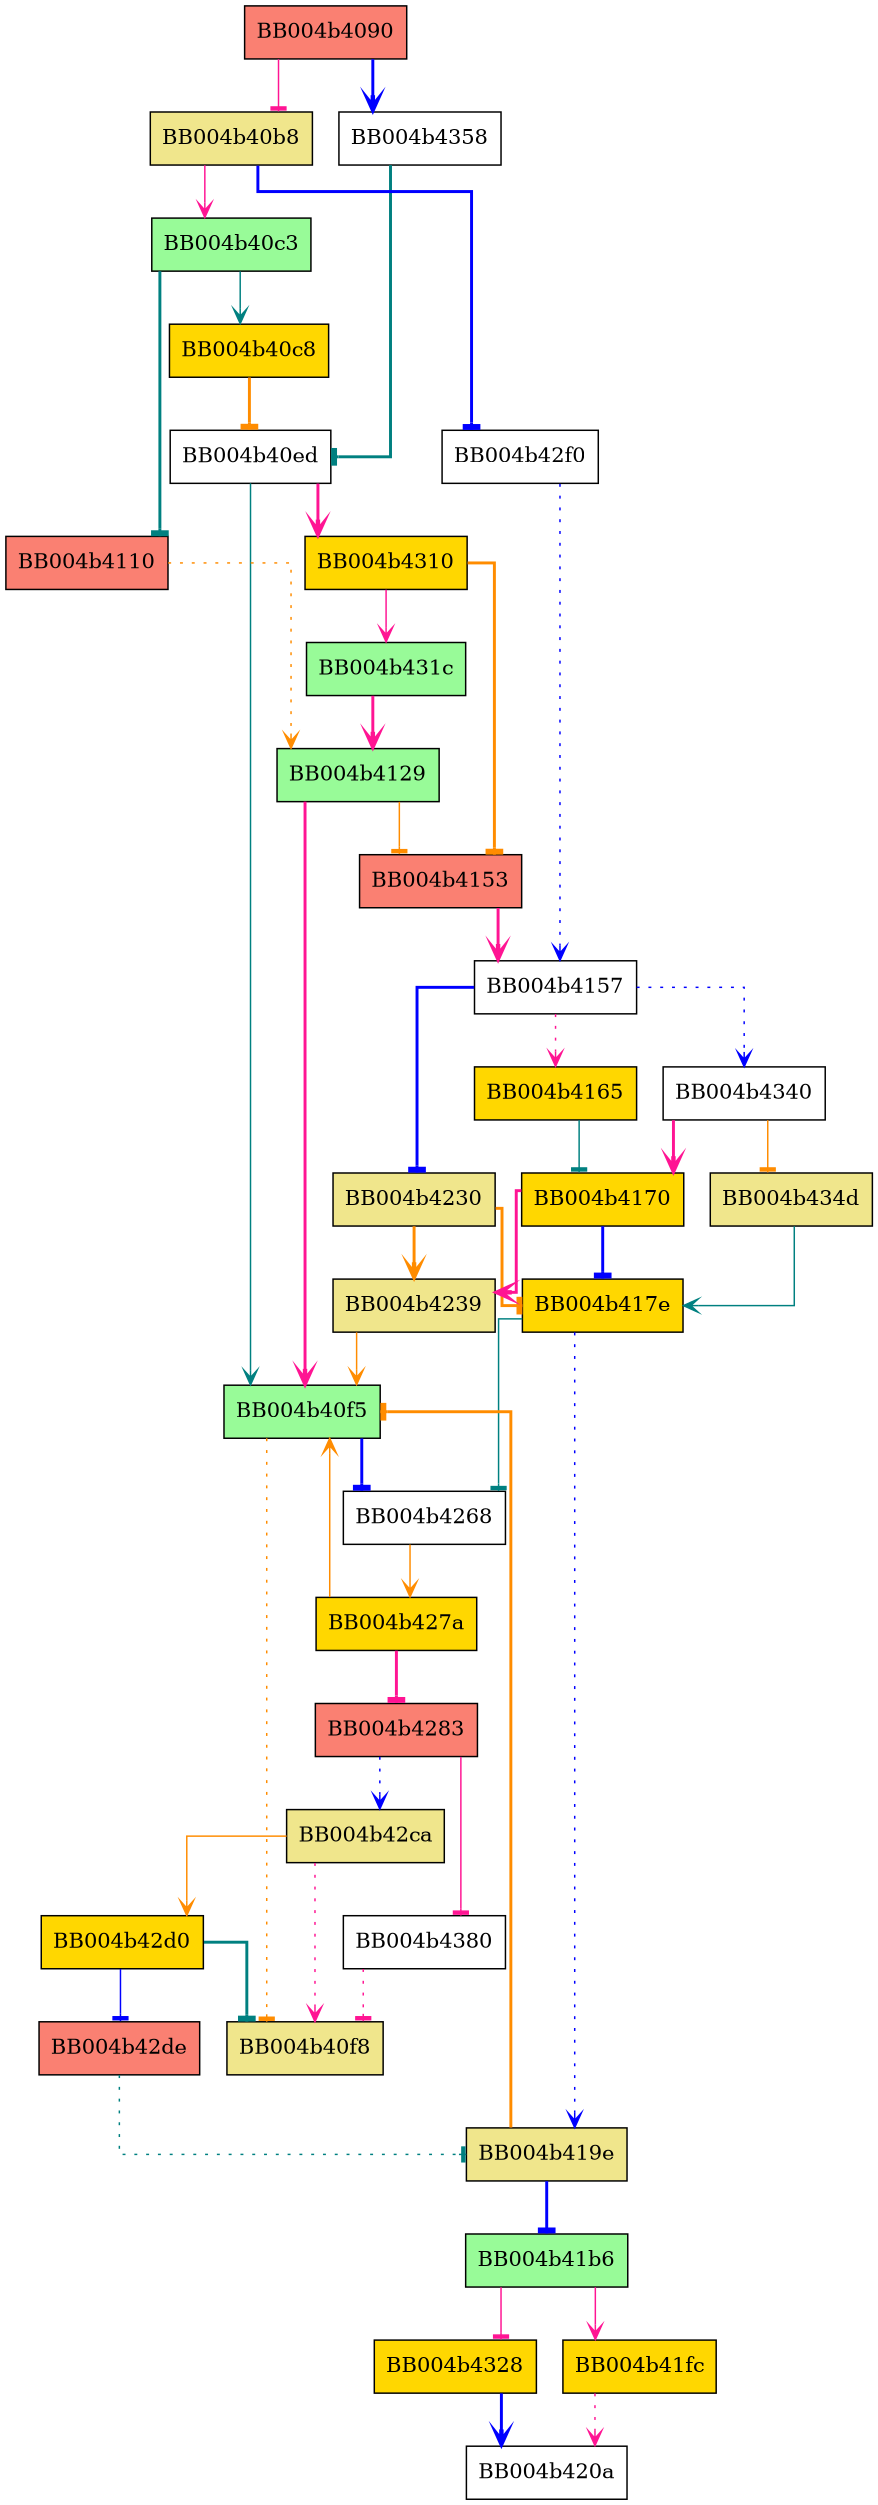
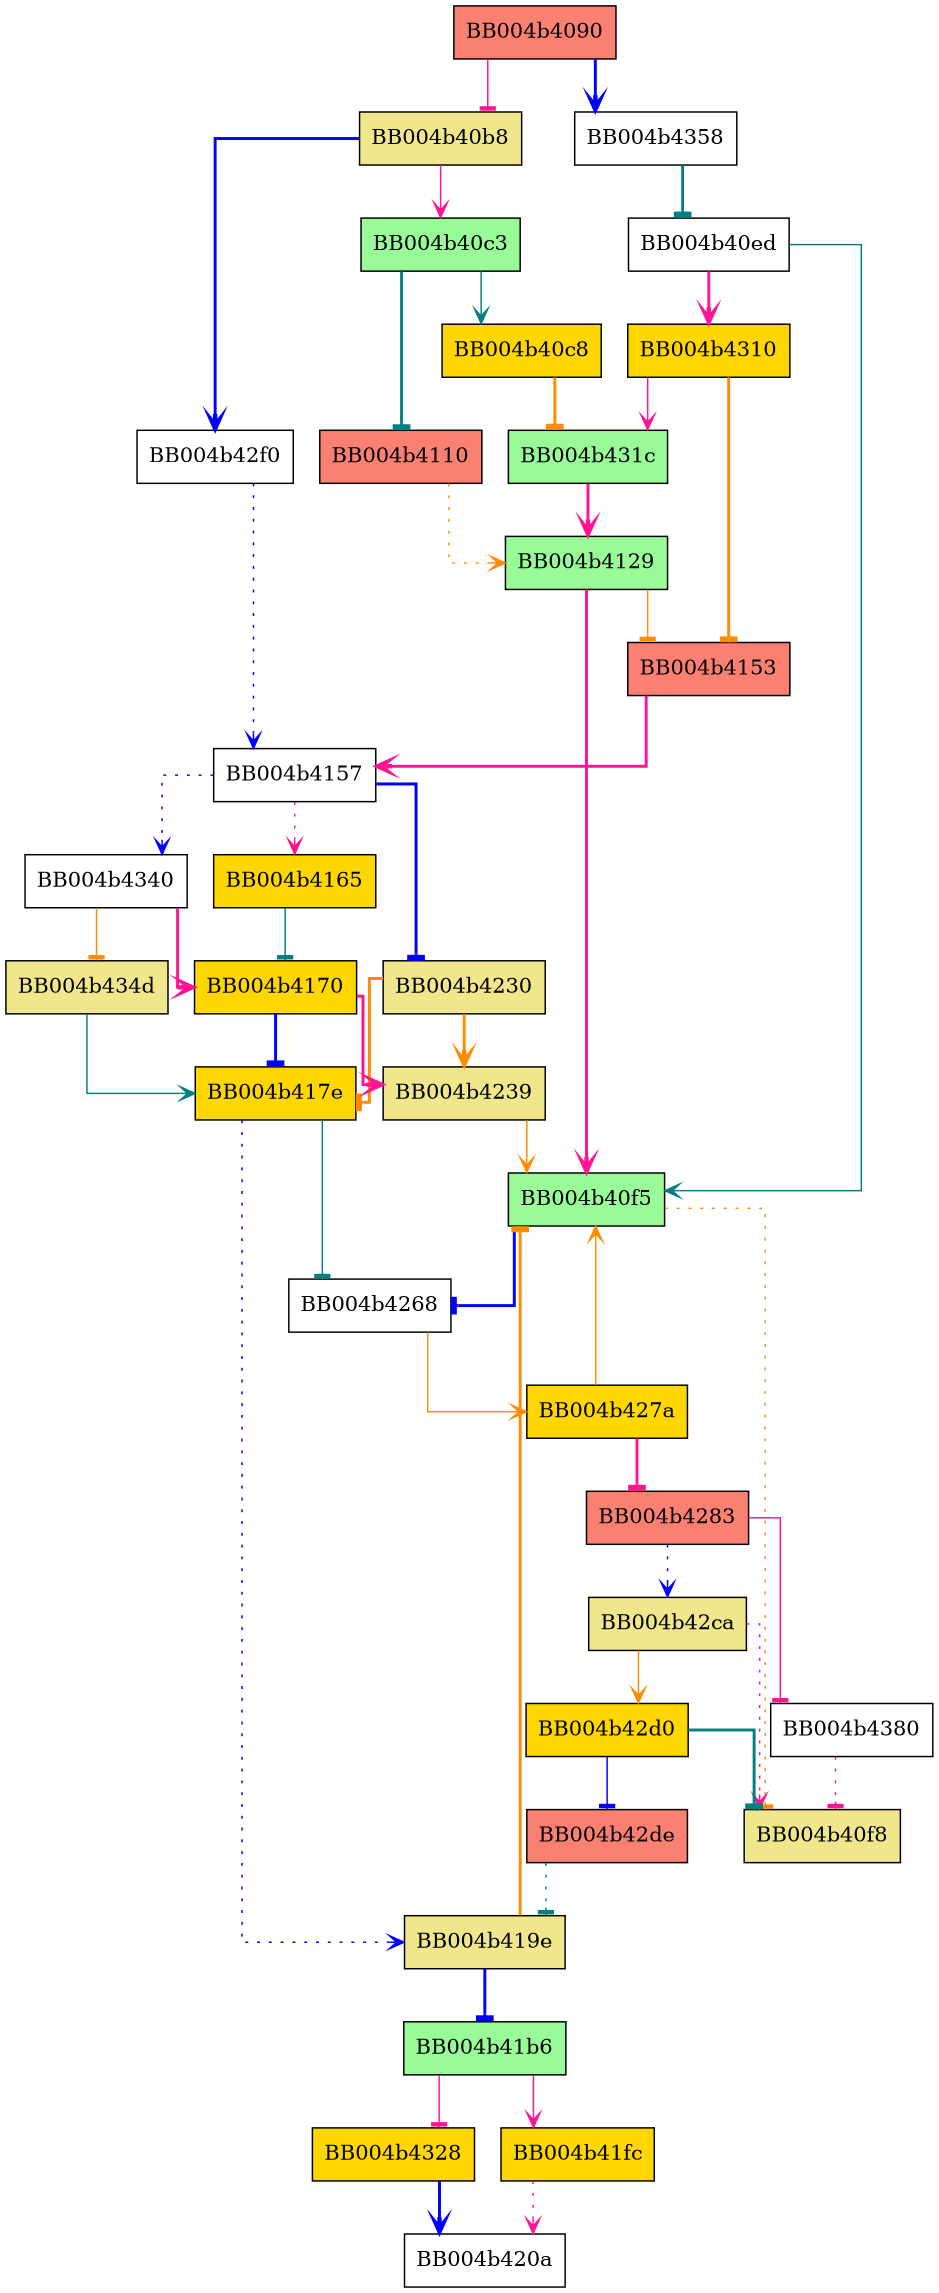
edge "BB004b40b8" -> "BB004b42f0": arrowhead tee -> vee
edge "BB004b40c8" -> "BB004b40ed": now "BB004b40c8" -> "BB004b431c"
